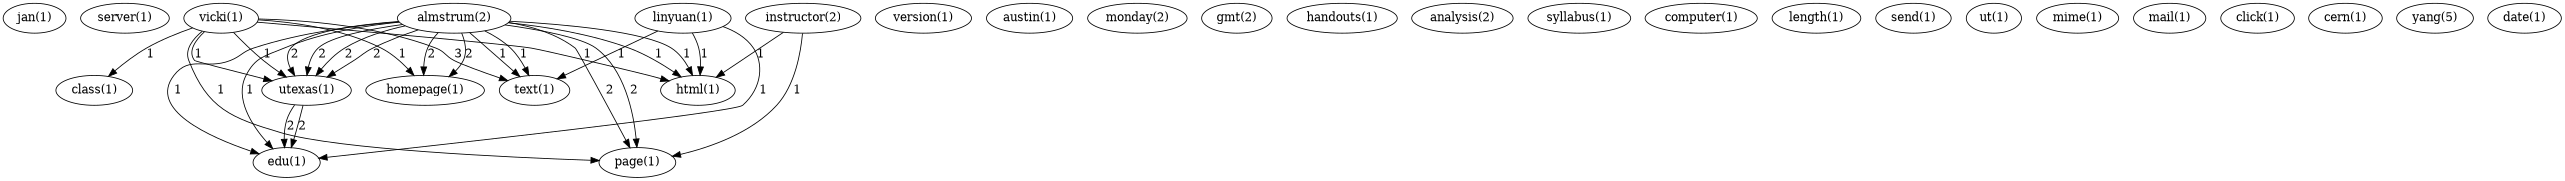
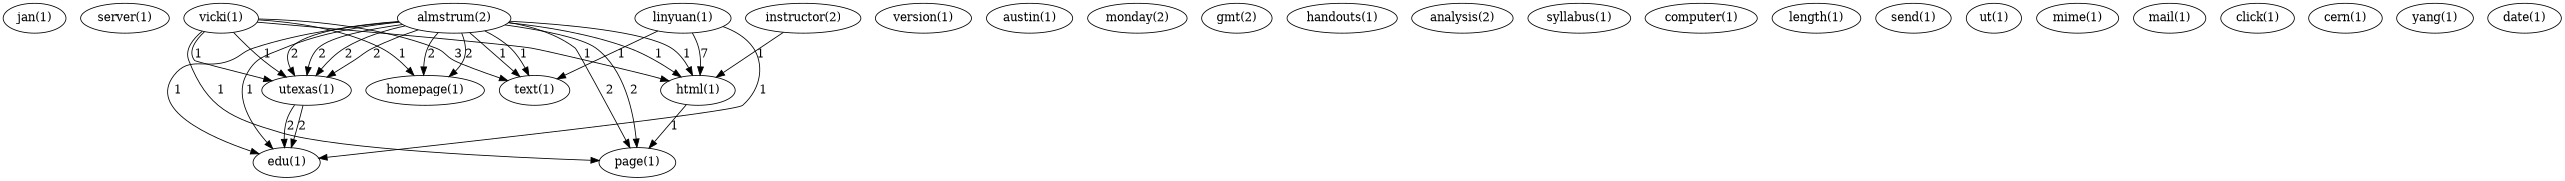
node "yang(5)": label "yang(5)" -> "yang(1)"
edge "linyuan(1)" -> "html(1)": label "1" -> "7"
node "class(1)": removed
edge "instructor(2)" -> "page(1)": now "html(1)" -> "page(1)"
